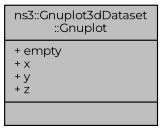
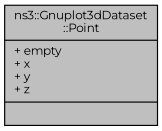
node "ns3::Gnuplot3dDataset": text "::Gnuplot" -> "::Point"
